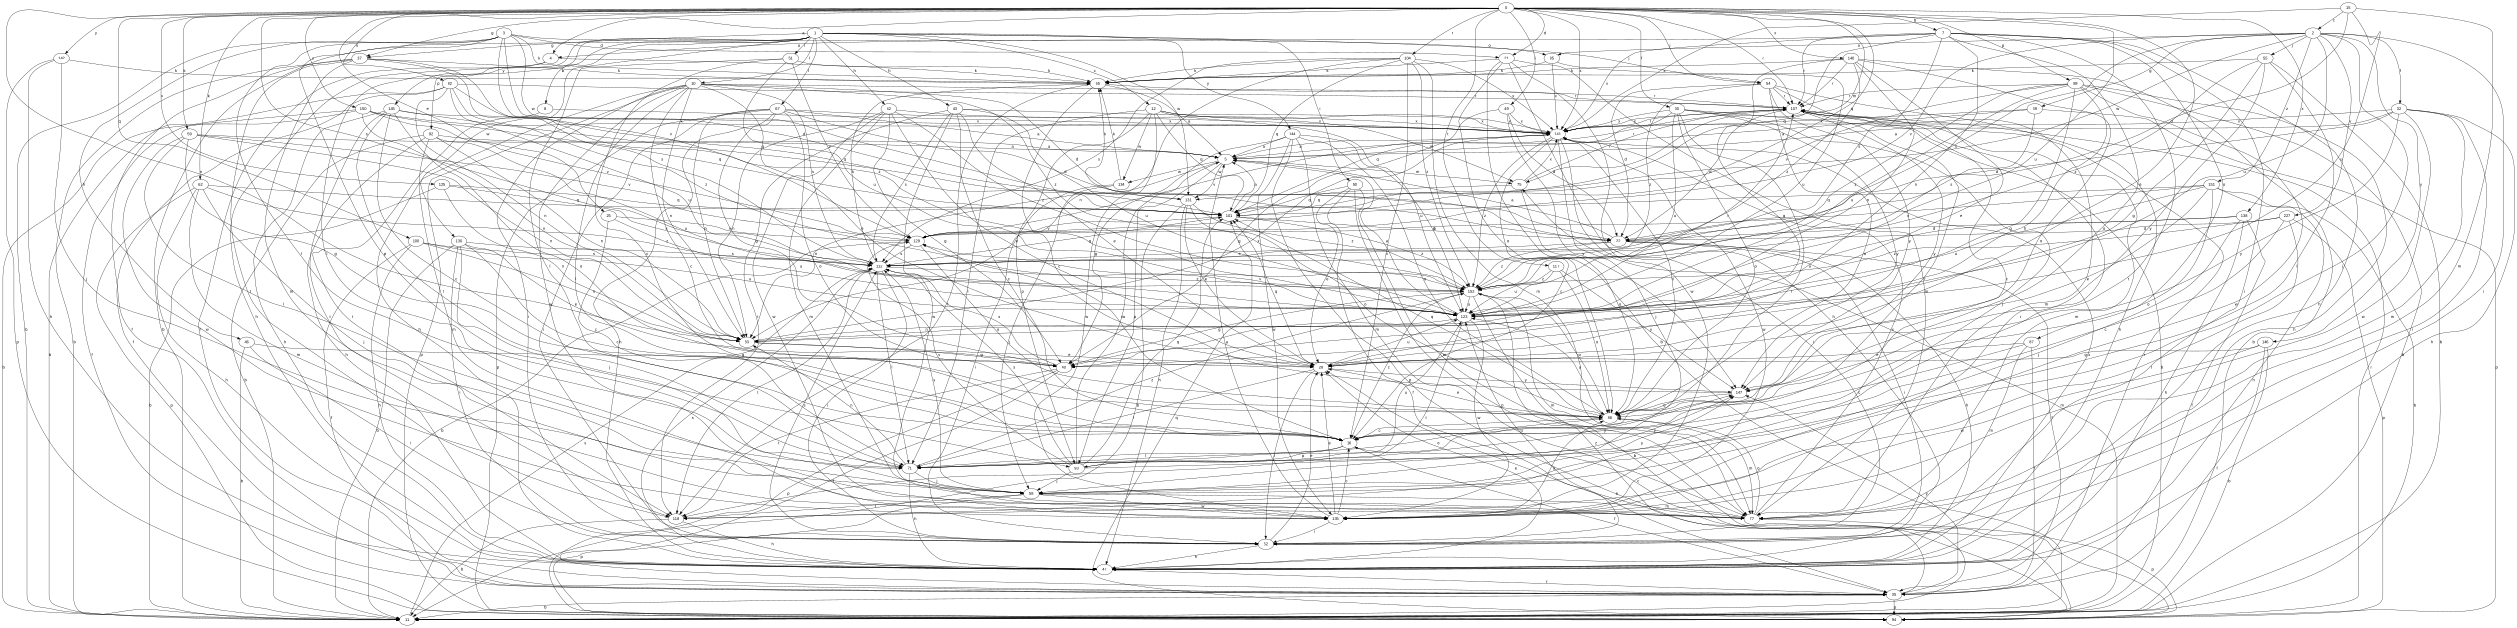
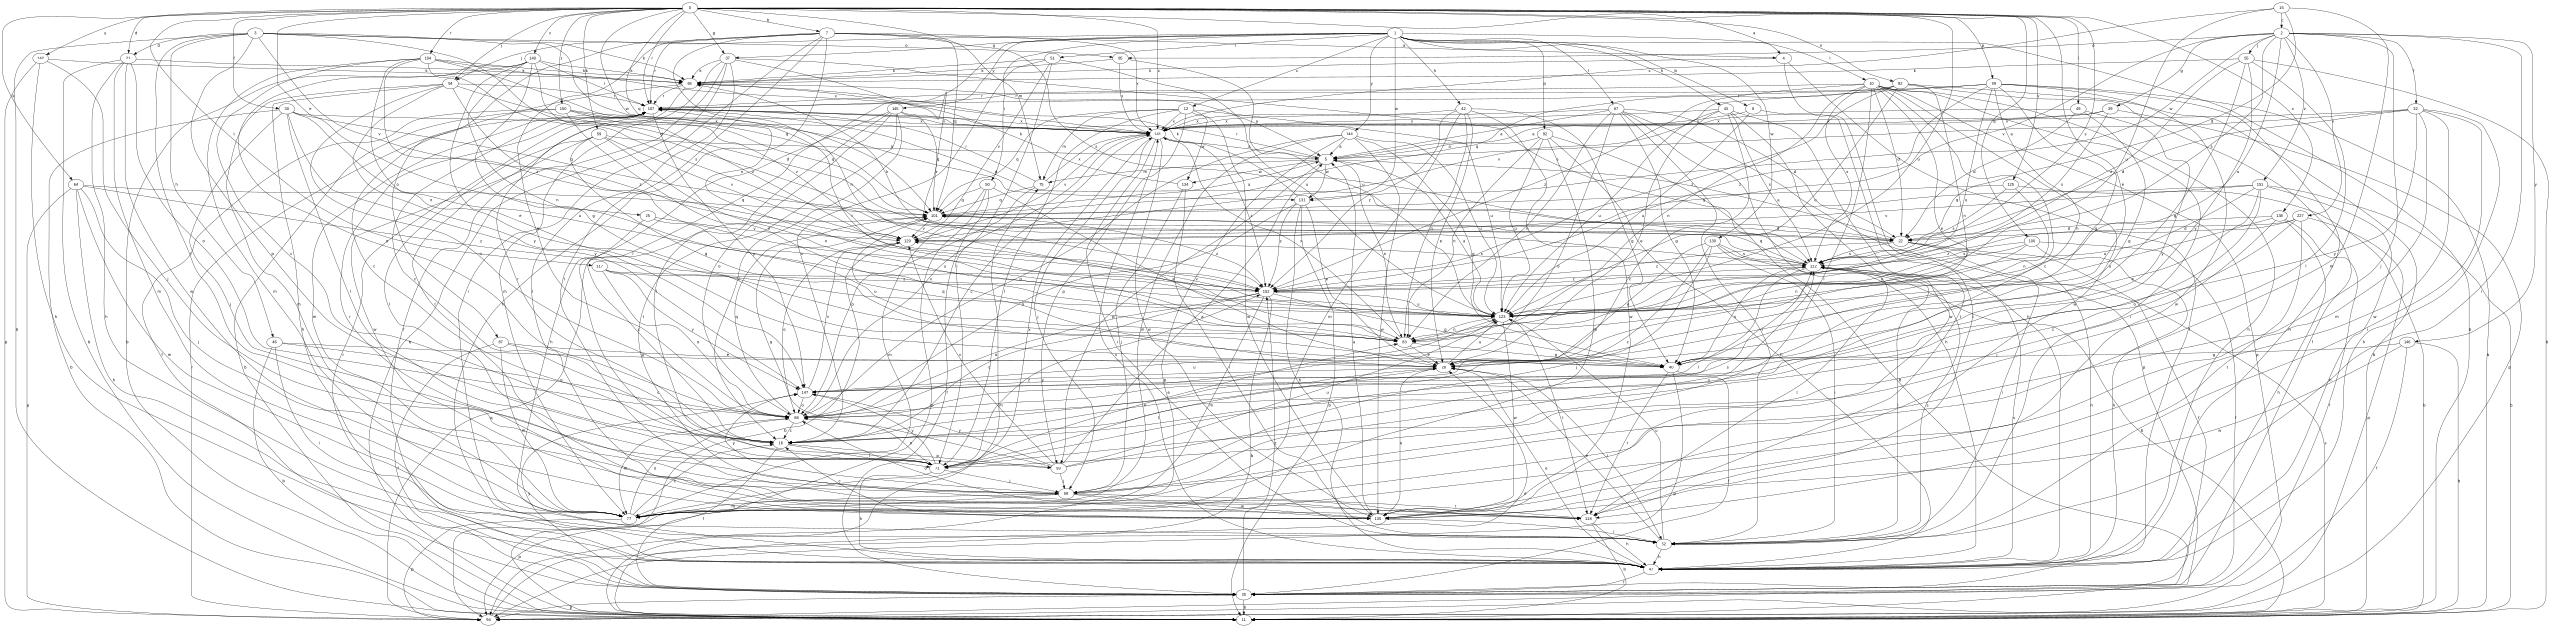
node "62": label "62" -> "64"
edge "8" -> "123": added, label "u"
edge "30" -> "88": now "46" -> "88"
